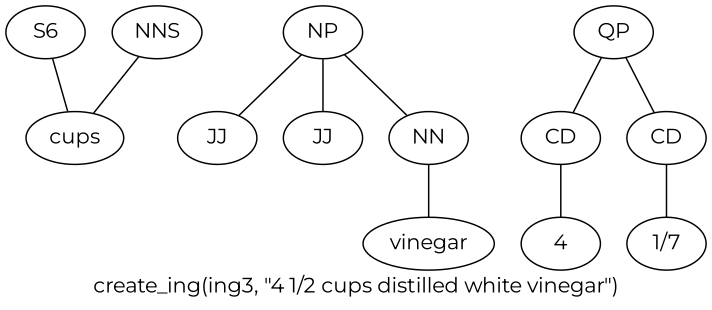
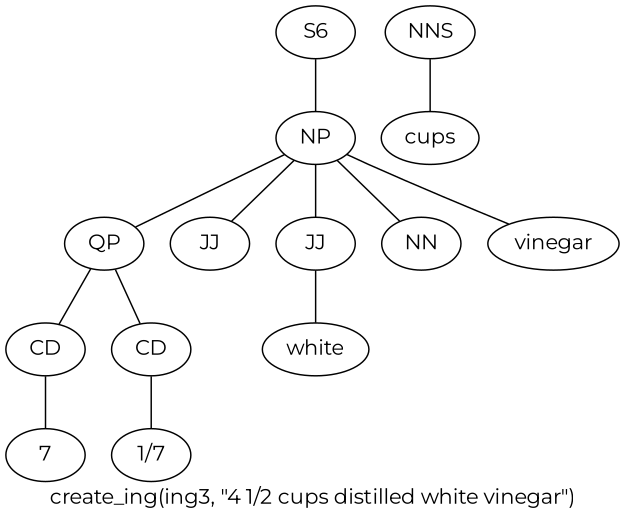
edge "S6" -- "cups": now "S6" -- "NP"
edge "NP" -- "QP": added
edge "NN" -- "vinegar": now "NP" -- "vinegar"
node "4": label "4" -> "7"
node "white": added
